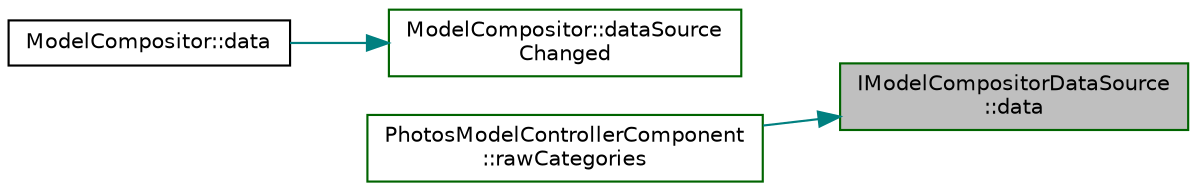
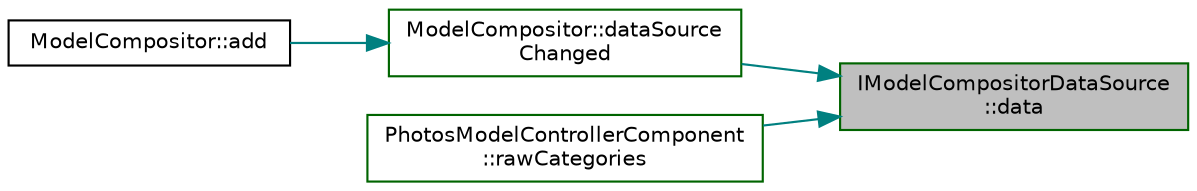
node "ModelCompositor::data": label "ModelCompositor::data" -> "ModelCompositor::add"
edge "ModelCompositor::dataSource Changed" -> "IModelCompositorDataSource ::data": added
